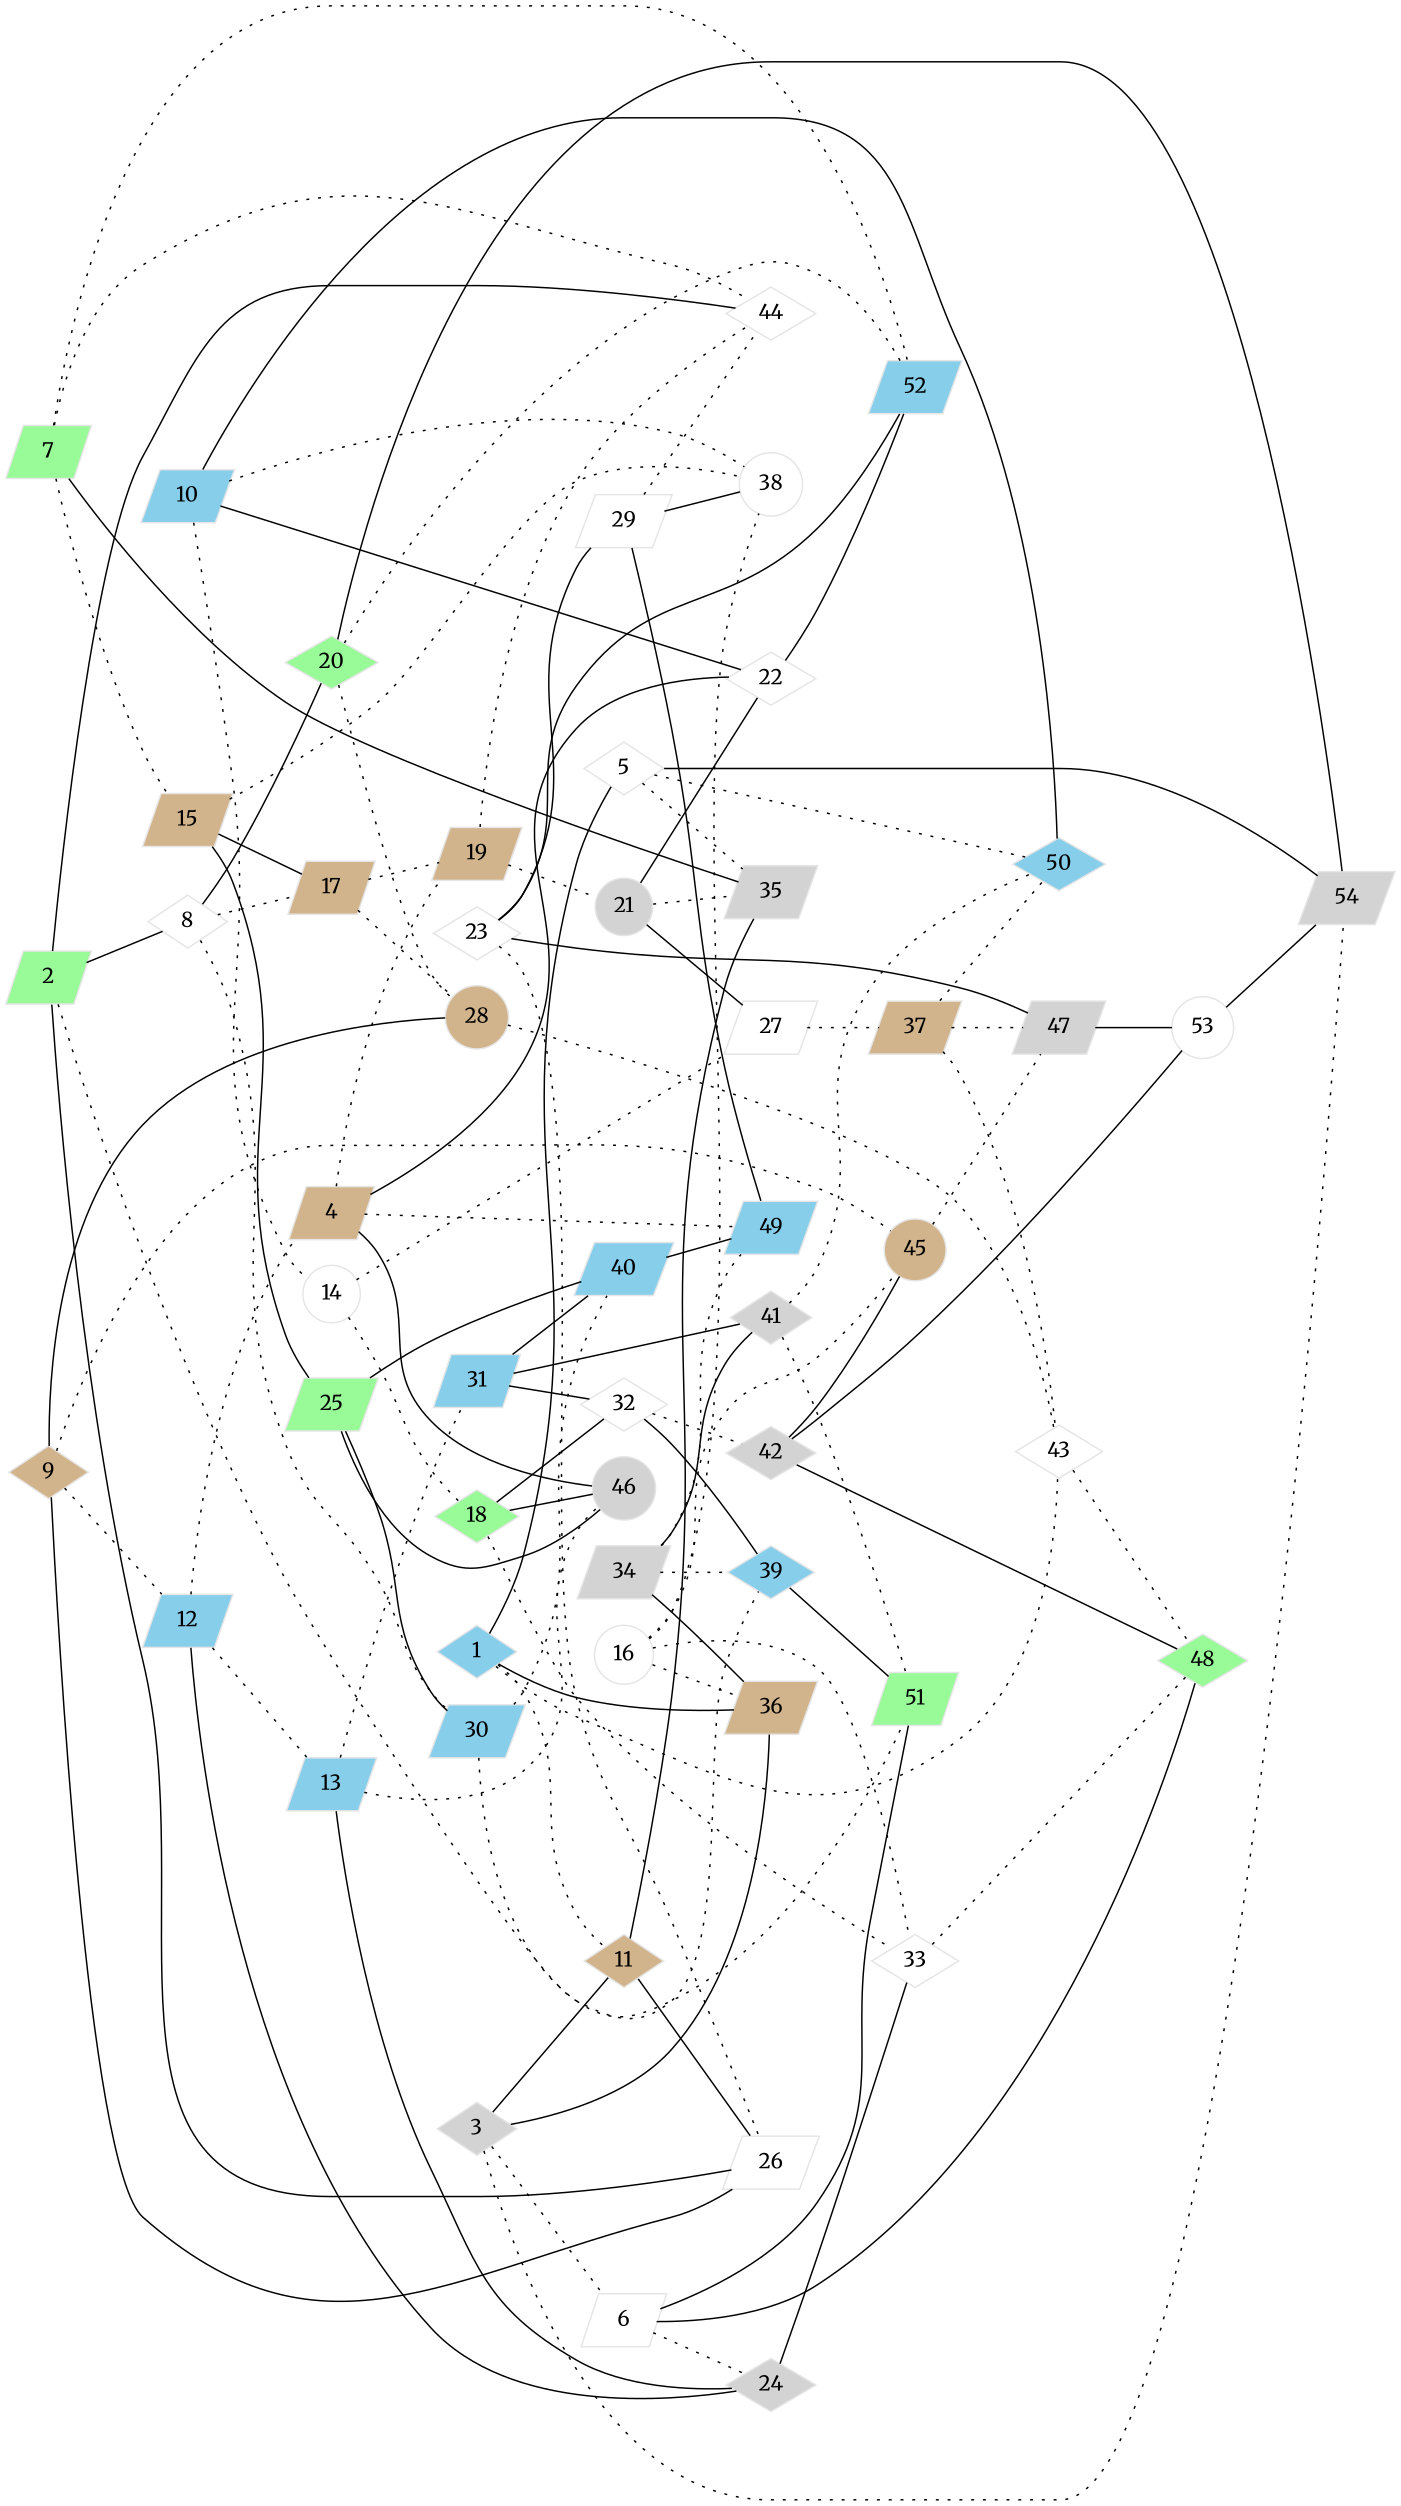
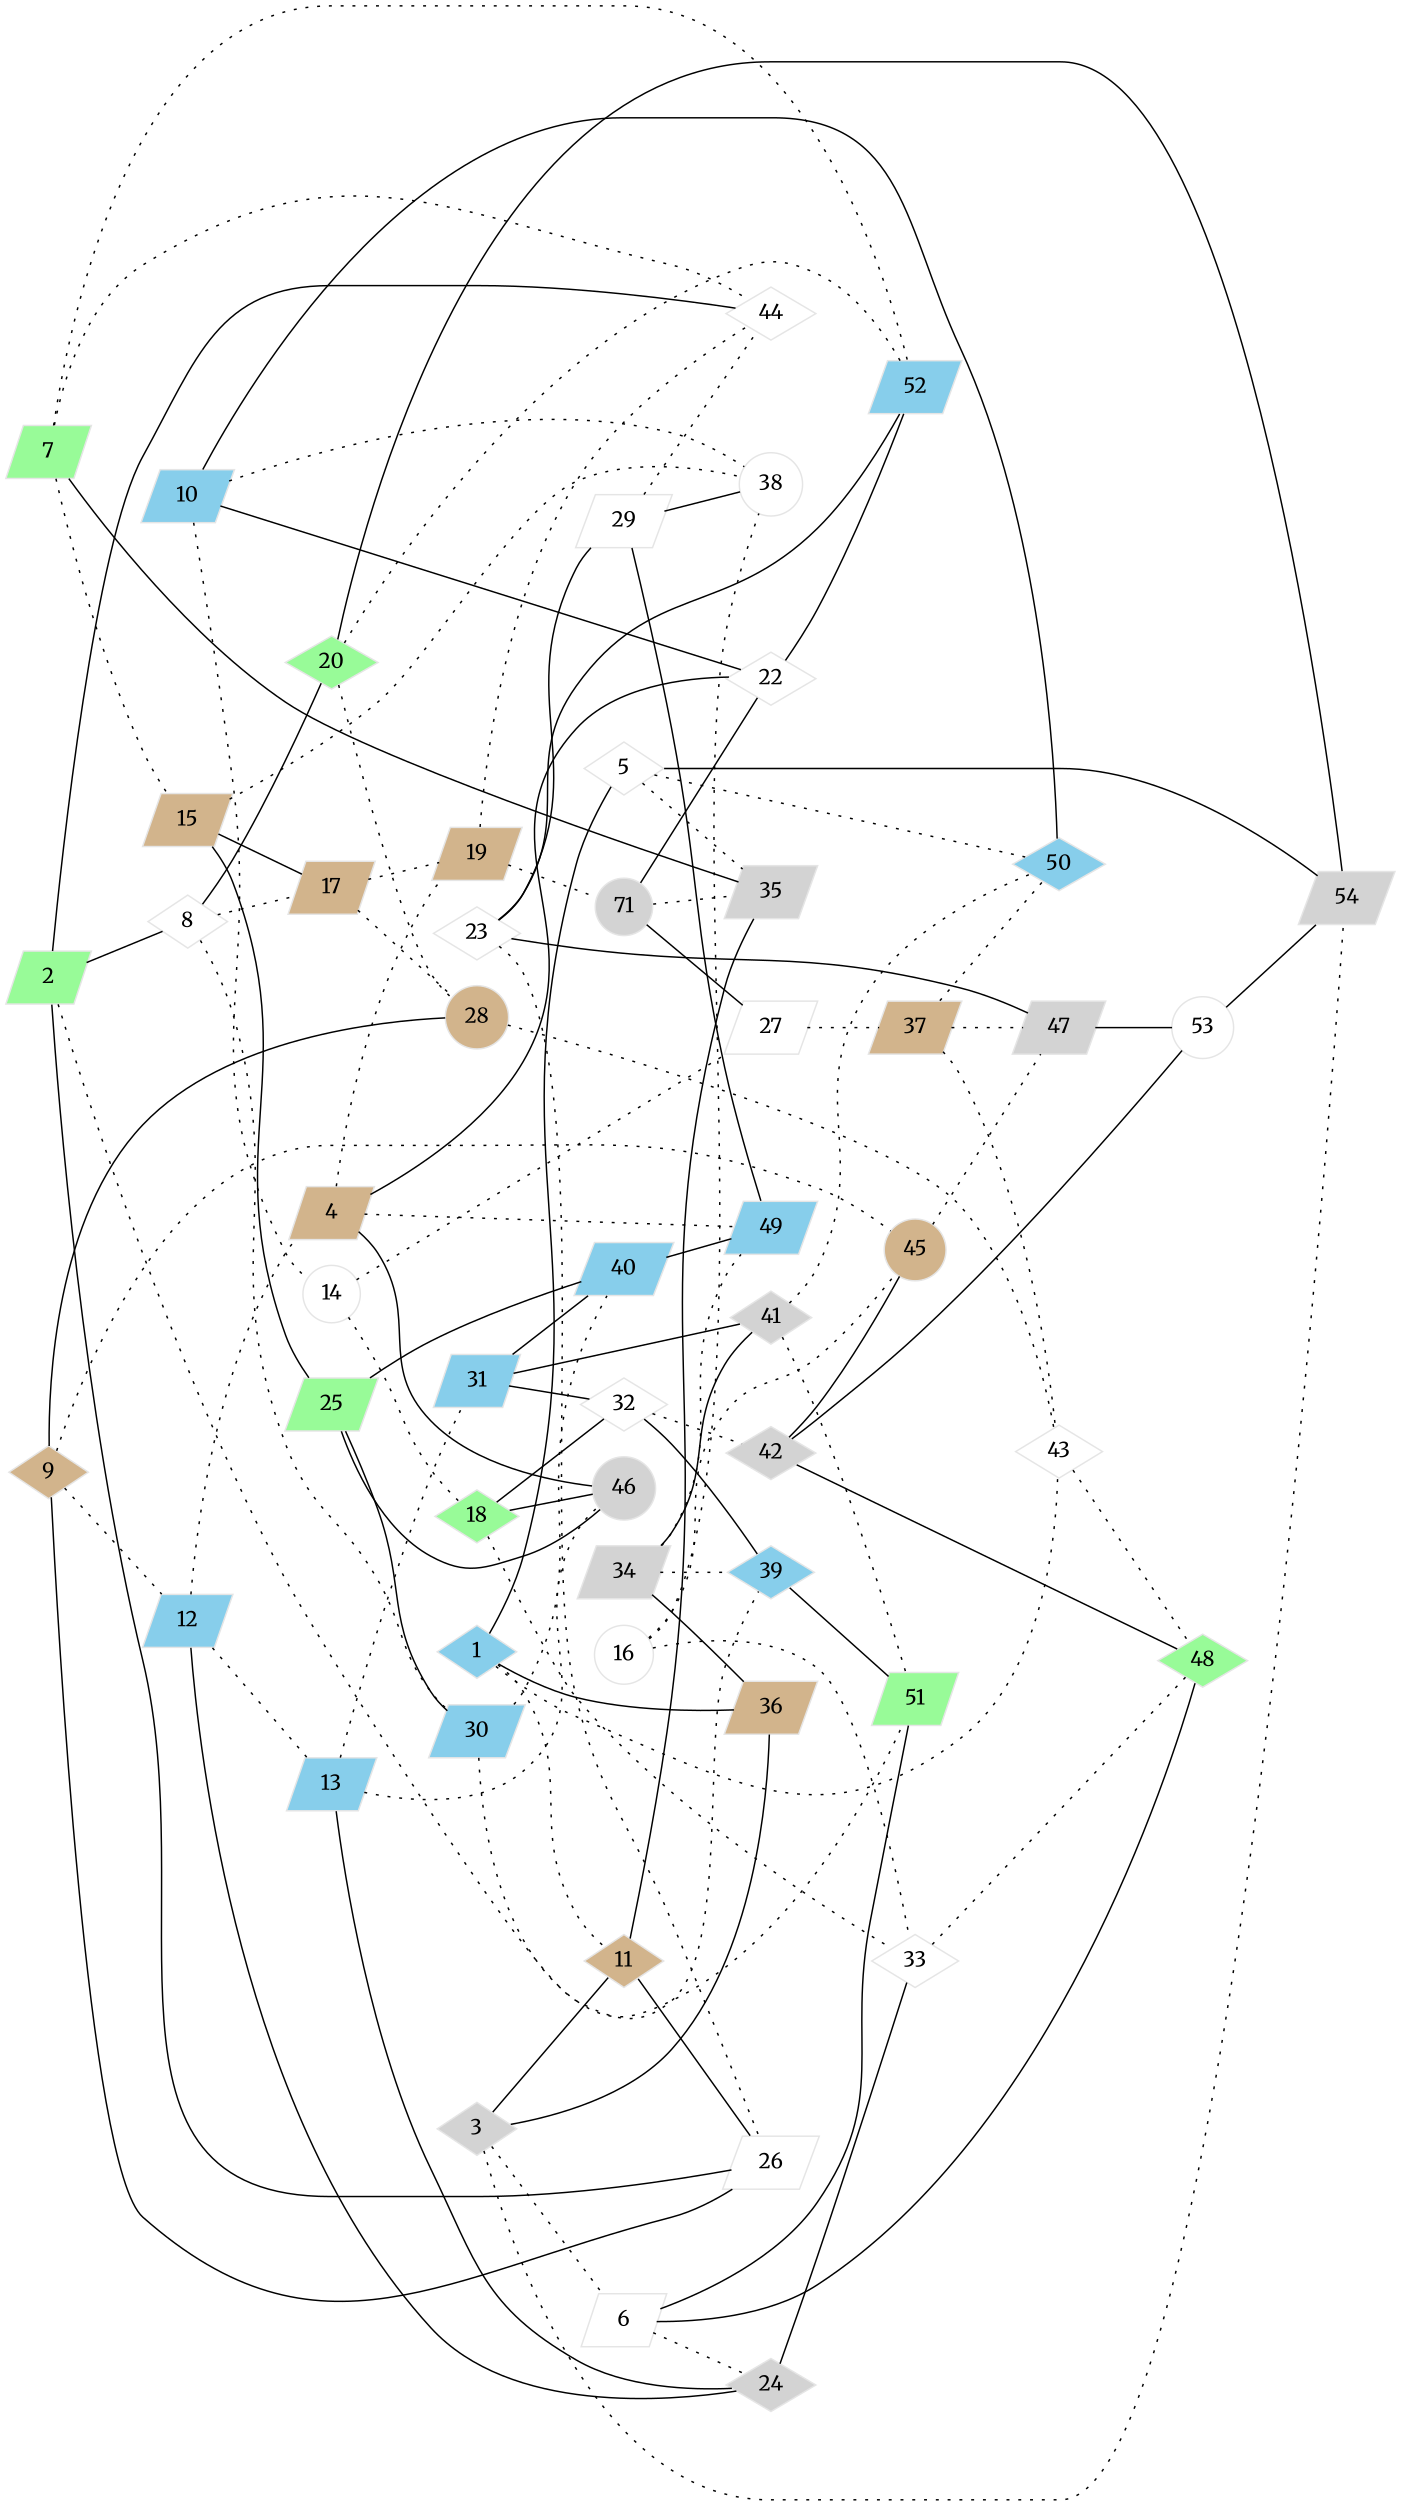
node "21": label "21" -> "71"
edge "16" -- "36": removed
